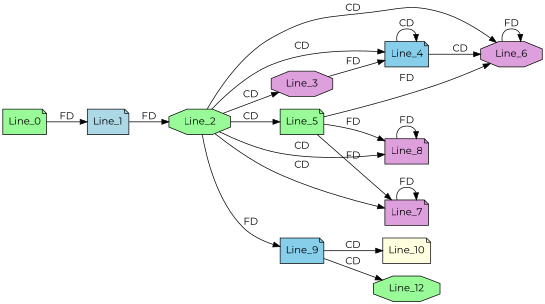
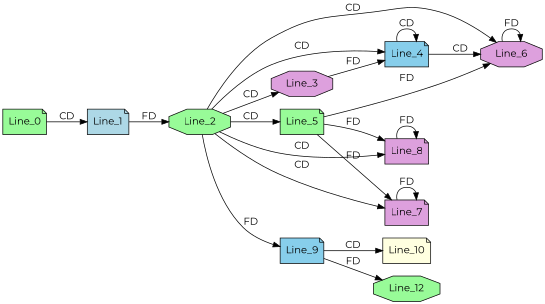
edge "Line_0" -> "Line_1": label "FD" -> "CD"
edge "Line_9" -> "Line_12": label "CD" -> "FD"
